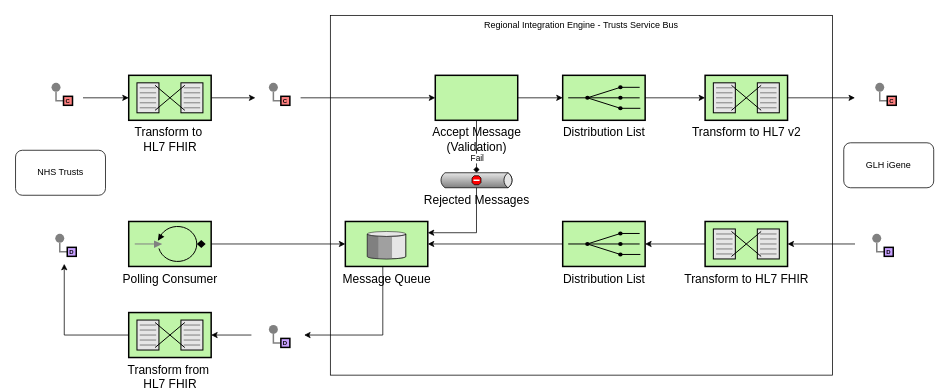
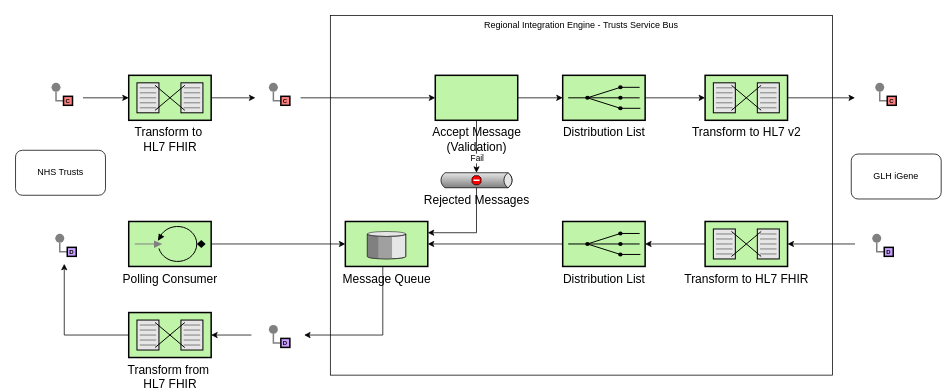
node "GLH iGene": moved (889, 165) -> (897, 177)
edge "Accept Message (Validation)" -> "Rejected Messages": arrowhead diamond -> classic
